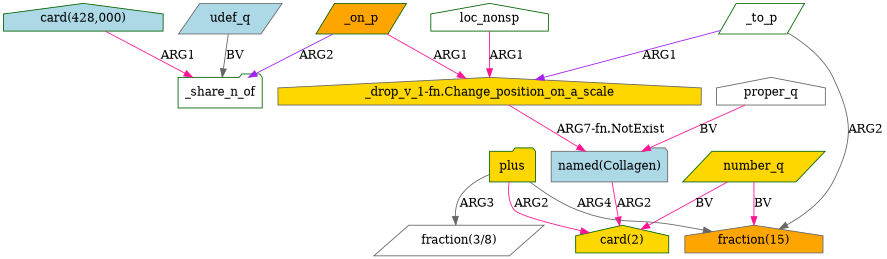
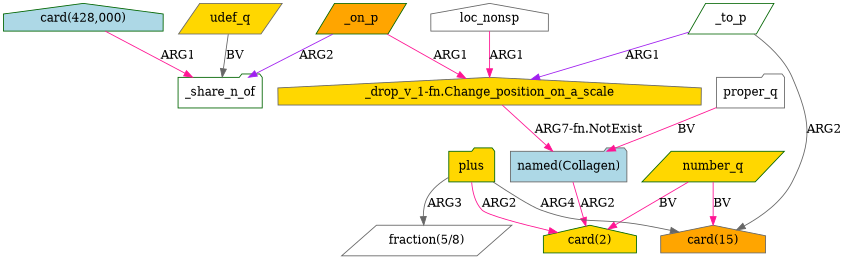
node "udef_q": fillcolor lightblue -> gold
node "loc_nonsp": color darkgreen -> gray40
node "proper_q": shape house -> folder
node "fraction(3/8)": label "fraction(3/8)" -> "fraction(5/8)"
node "fraction(15)": label "fraction(15)" -> "card(15)"
